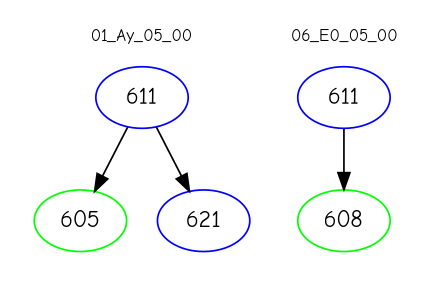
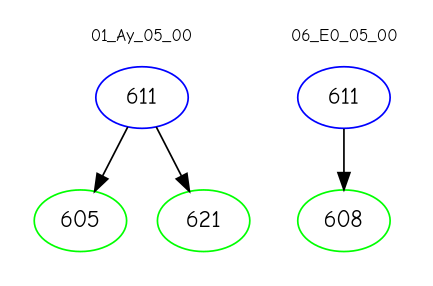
node "621": color blue -> green
